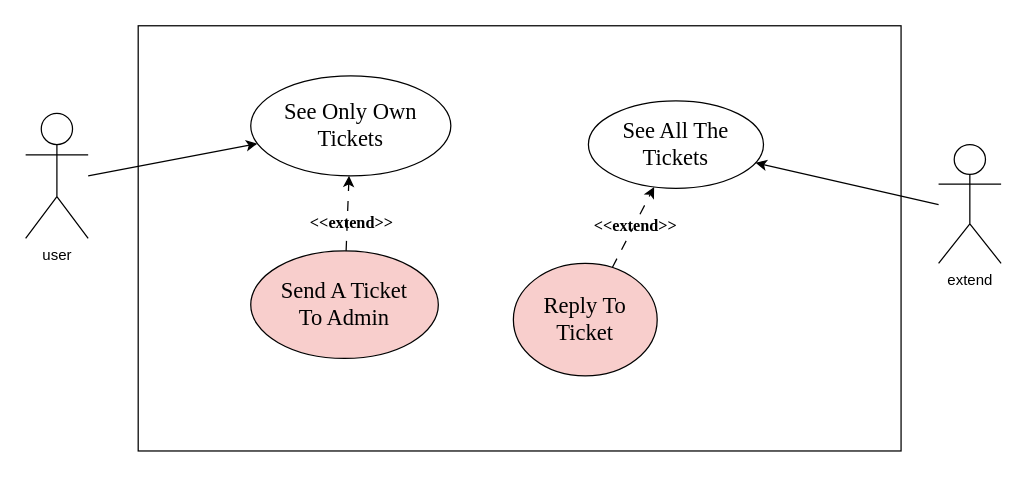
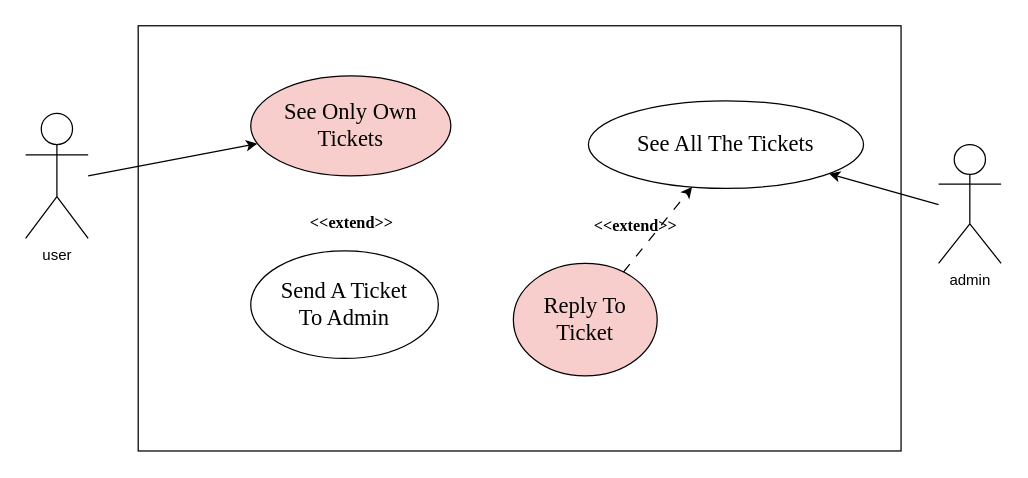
node "See Only Own Tickets": fillcolor #ffffff -> #f8cecc
node "See All The Tickets": size 175x88 -> 275x88
edge "Send A Ticket To Admin" -> "See Only Own Tickets": removed
node "extend": label "extend" -> "admin"
node "Send A Ticket To Admin": fillcolor #f8cecc -> #ffffff
